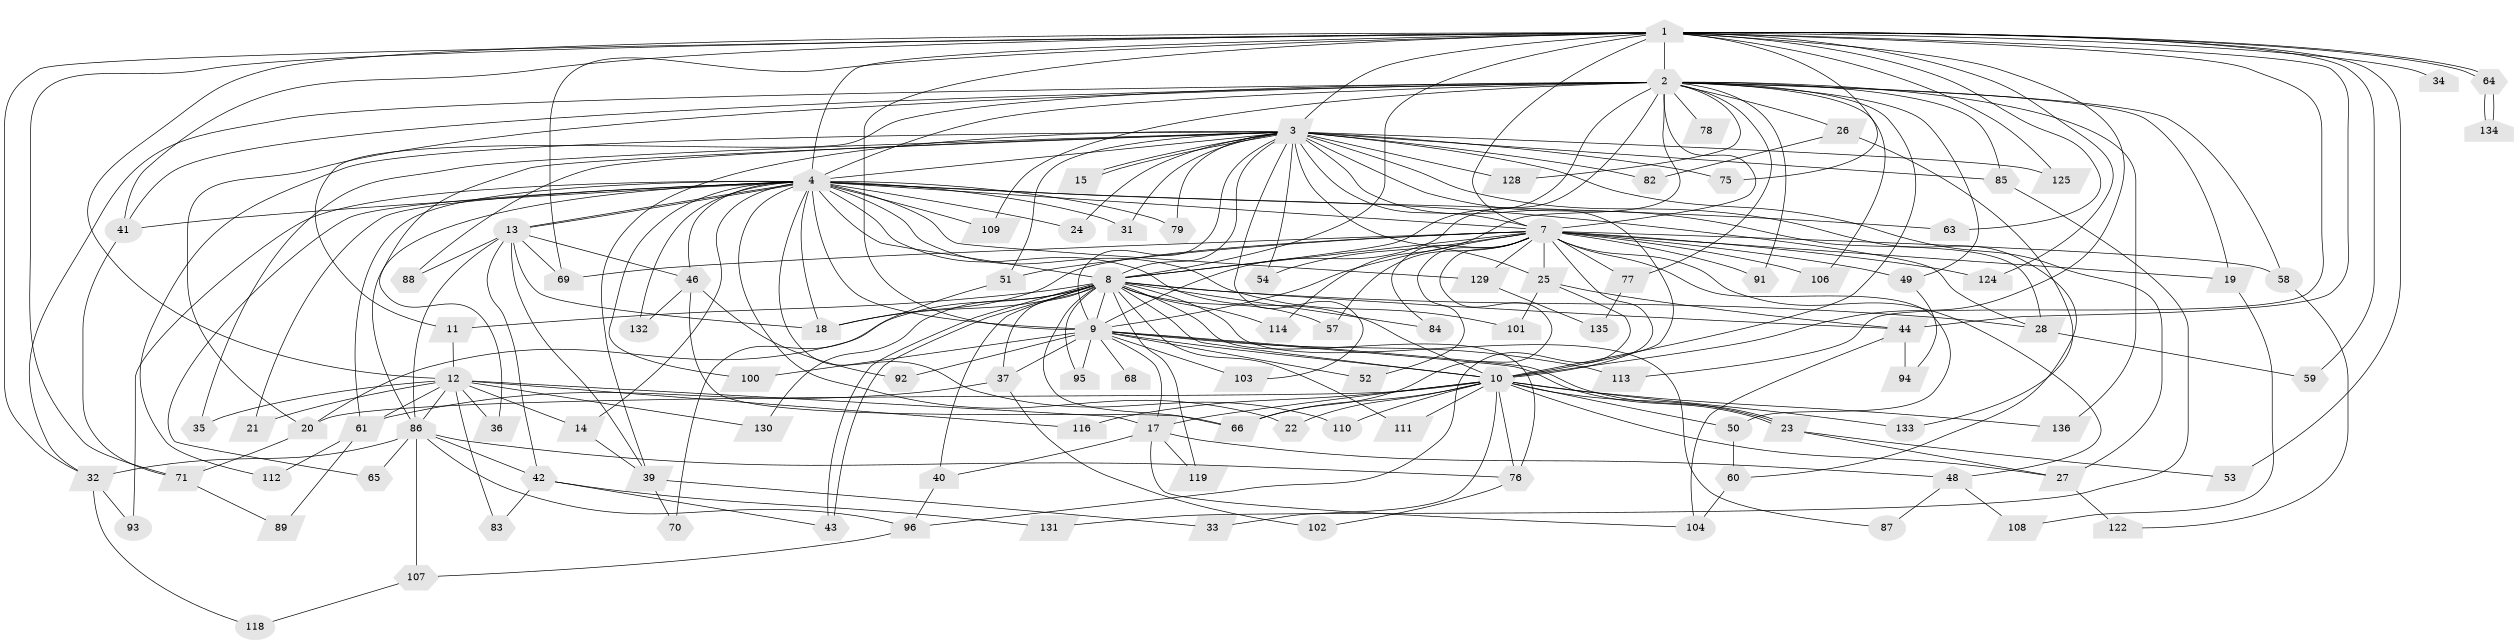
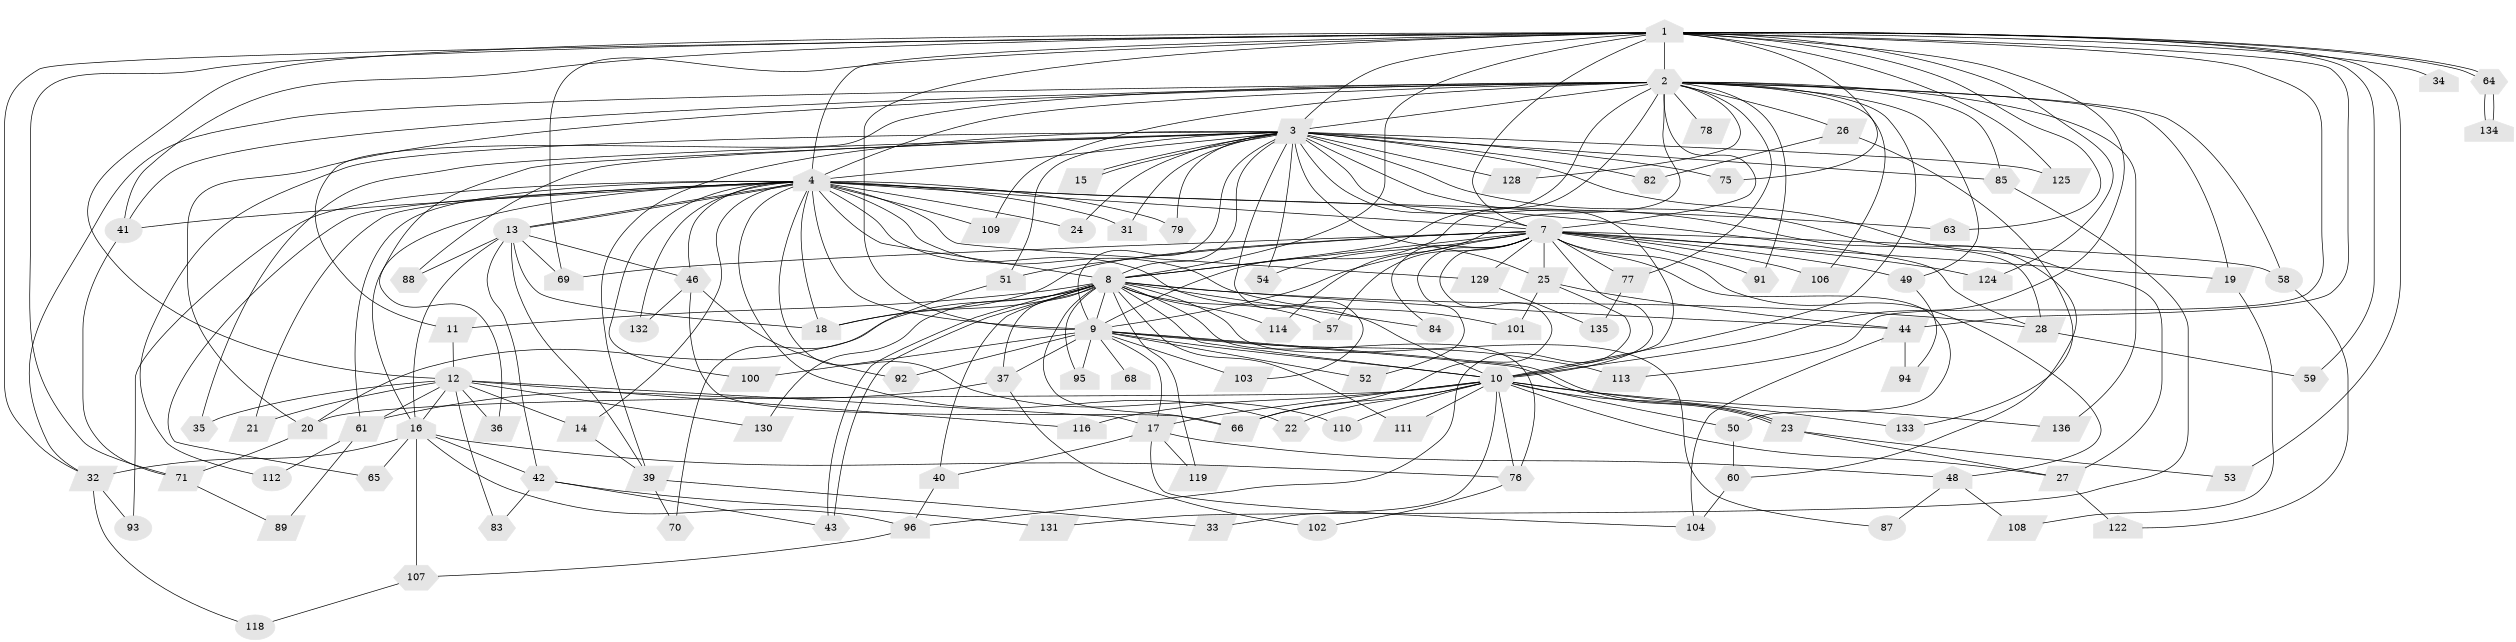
edge "2" -- "3": added
node "86": label "86" -> "16"
